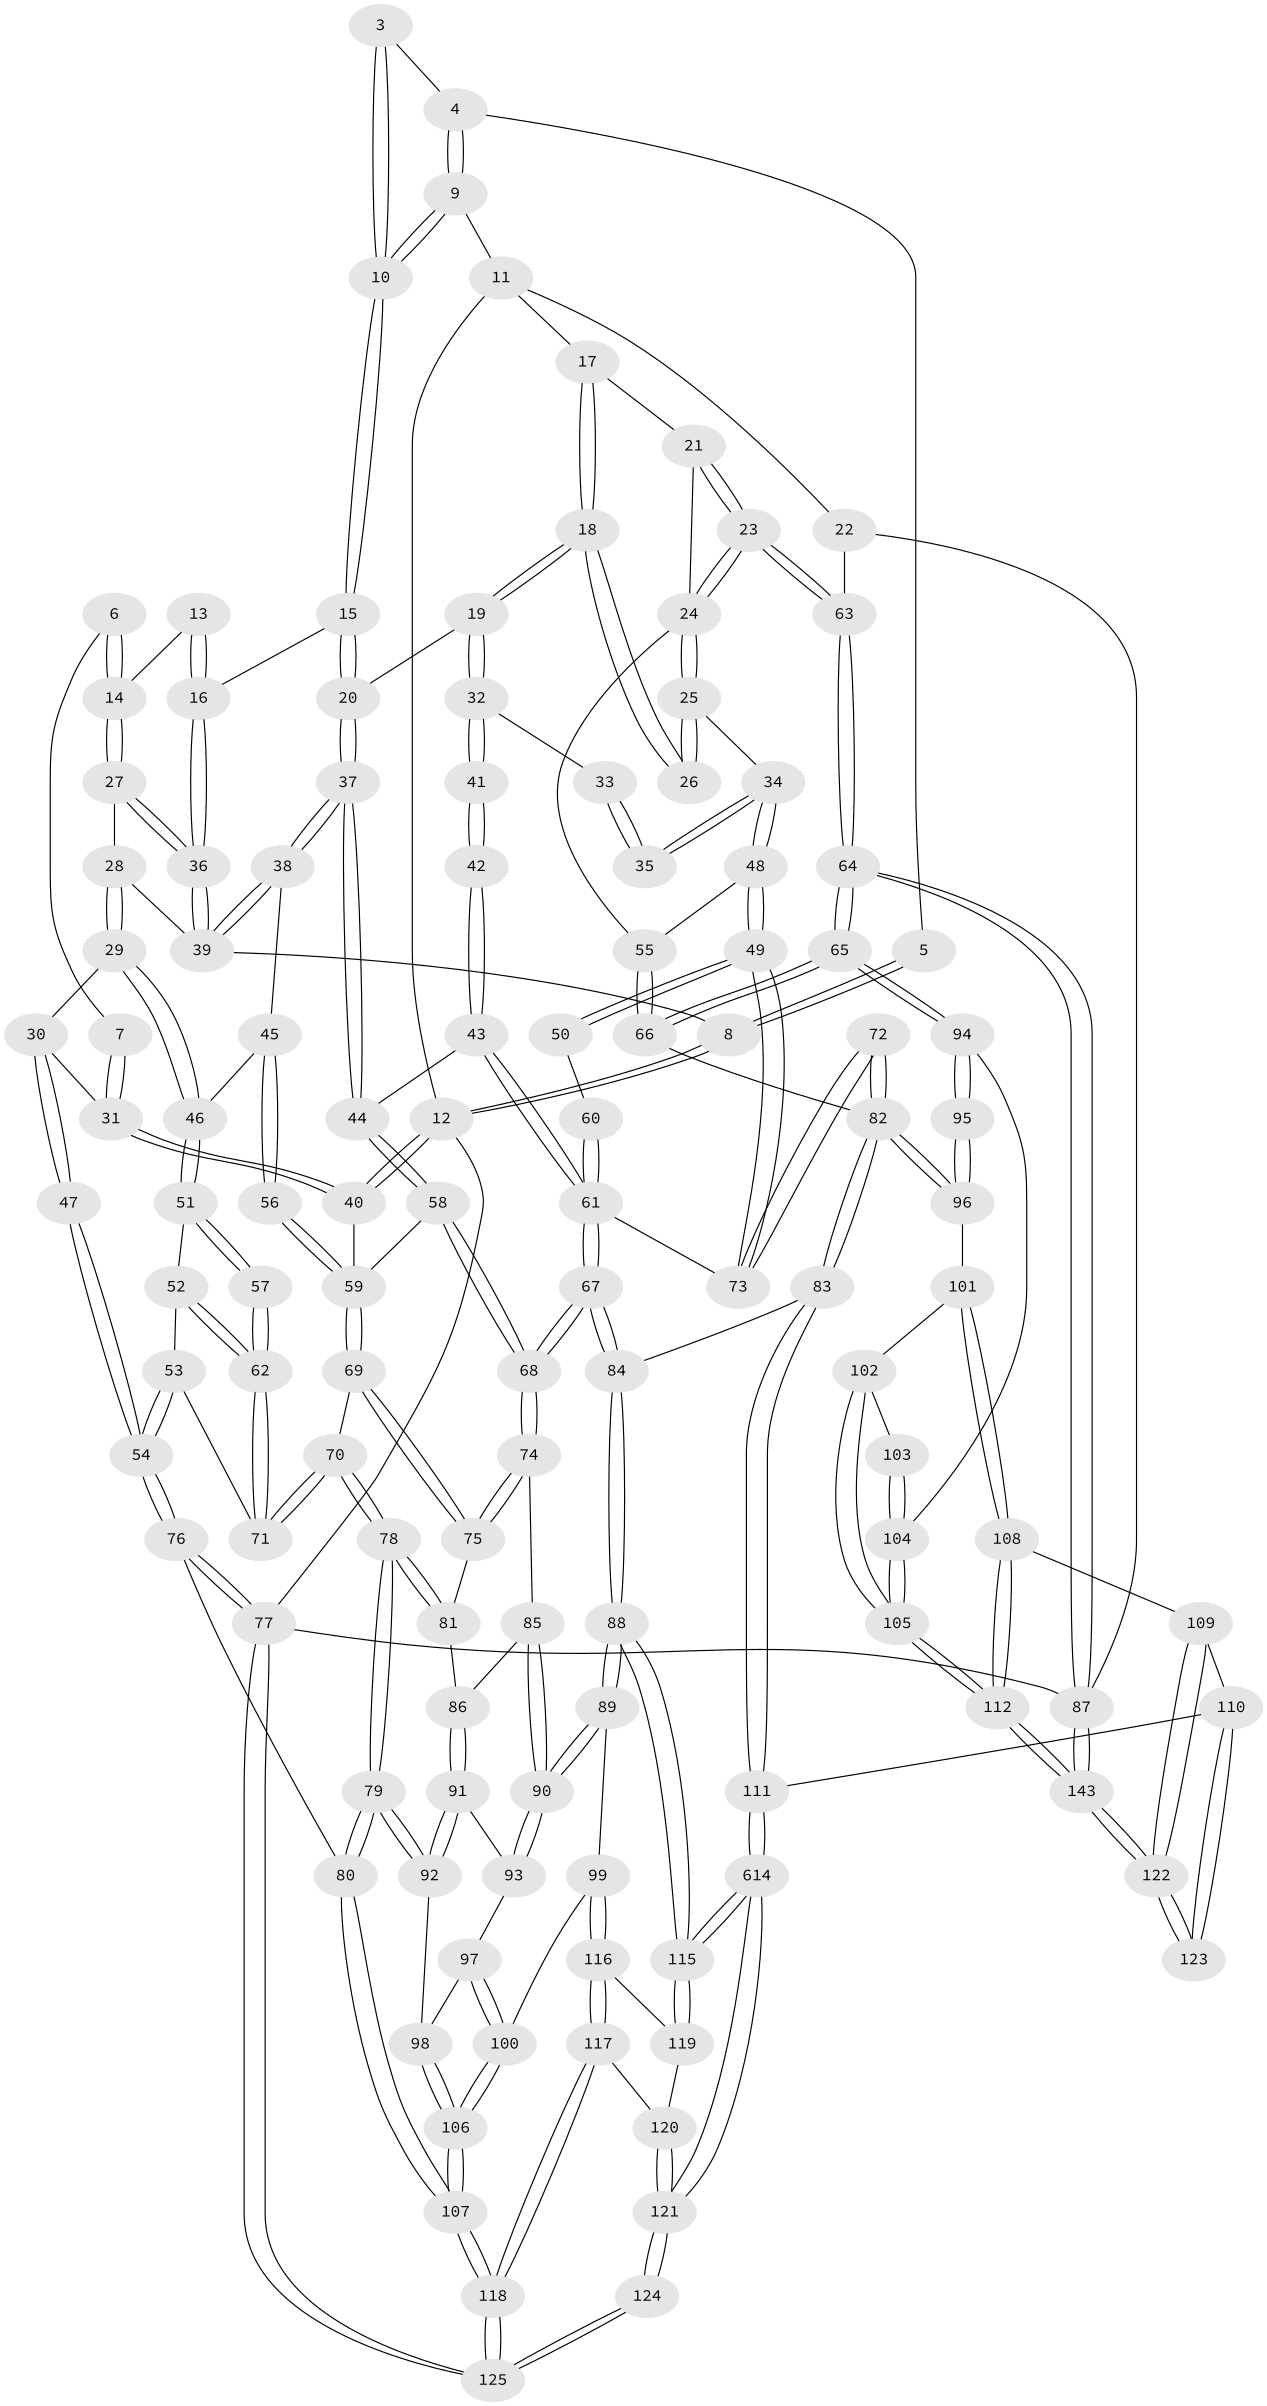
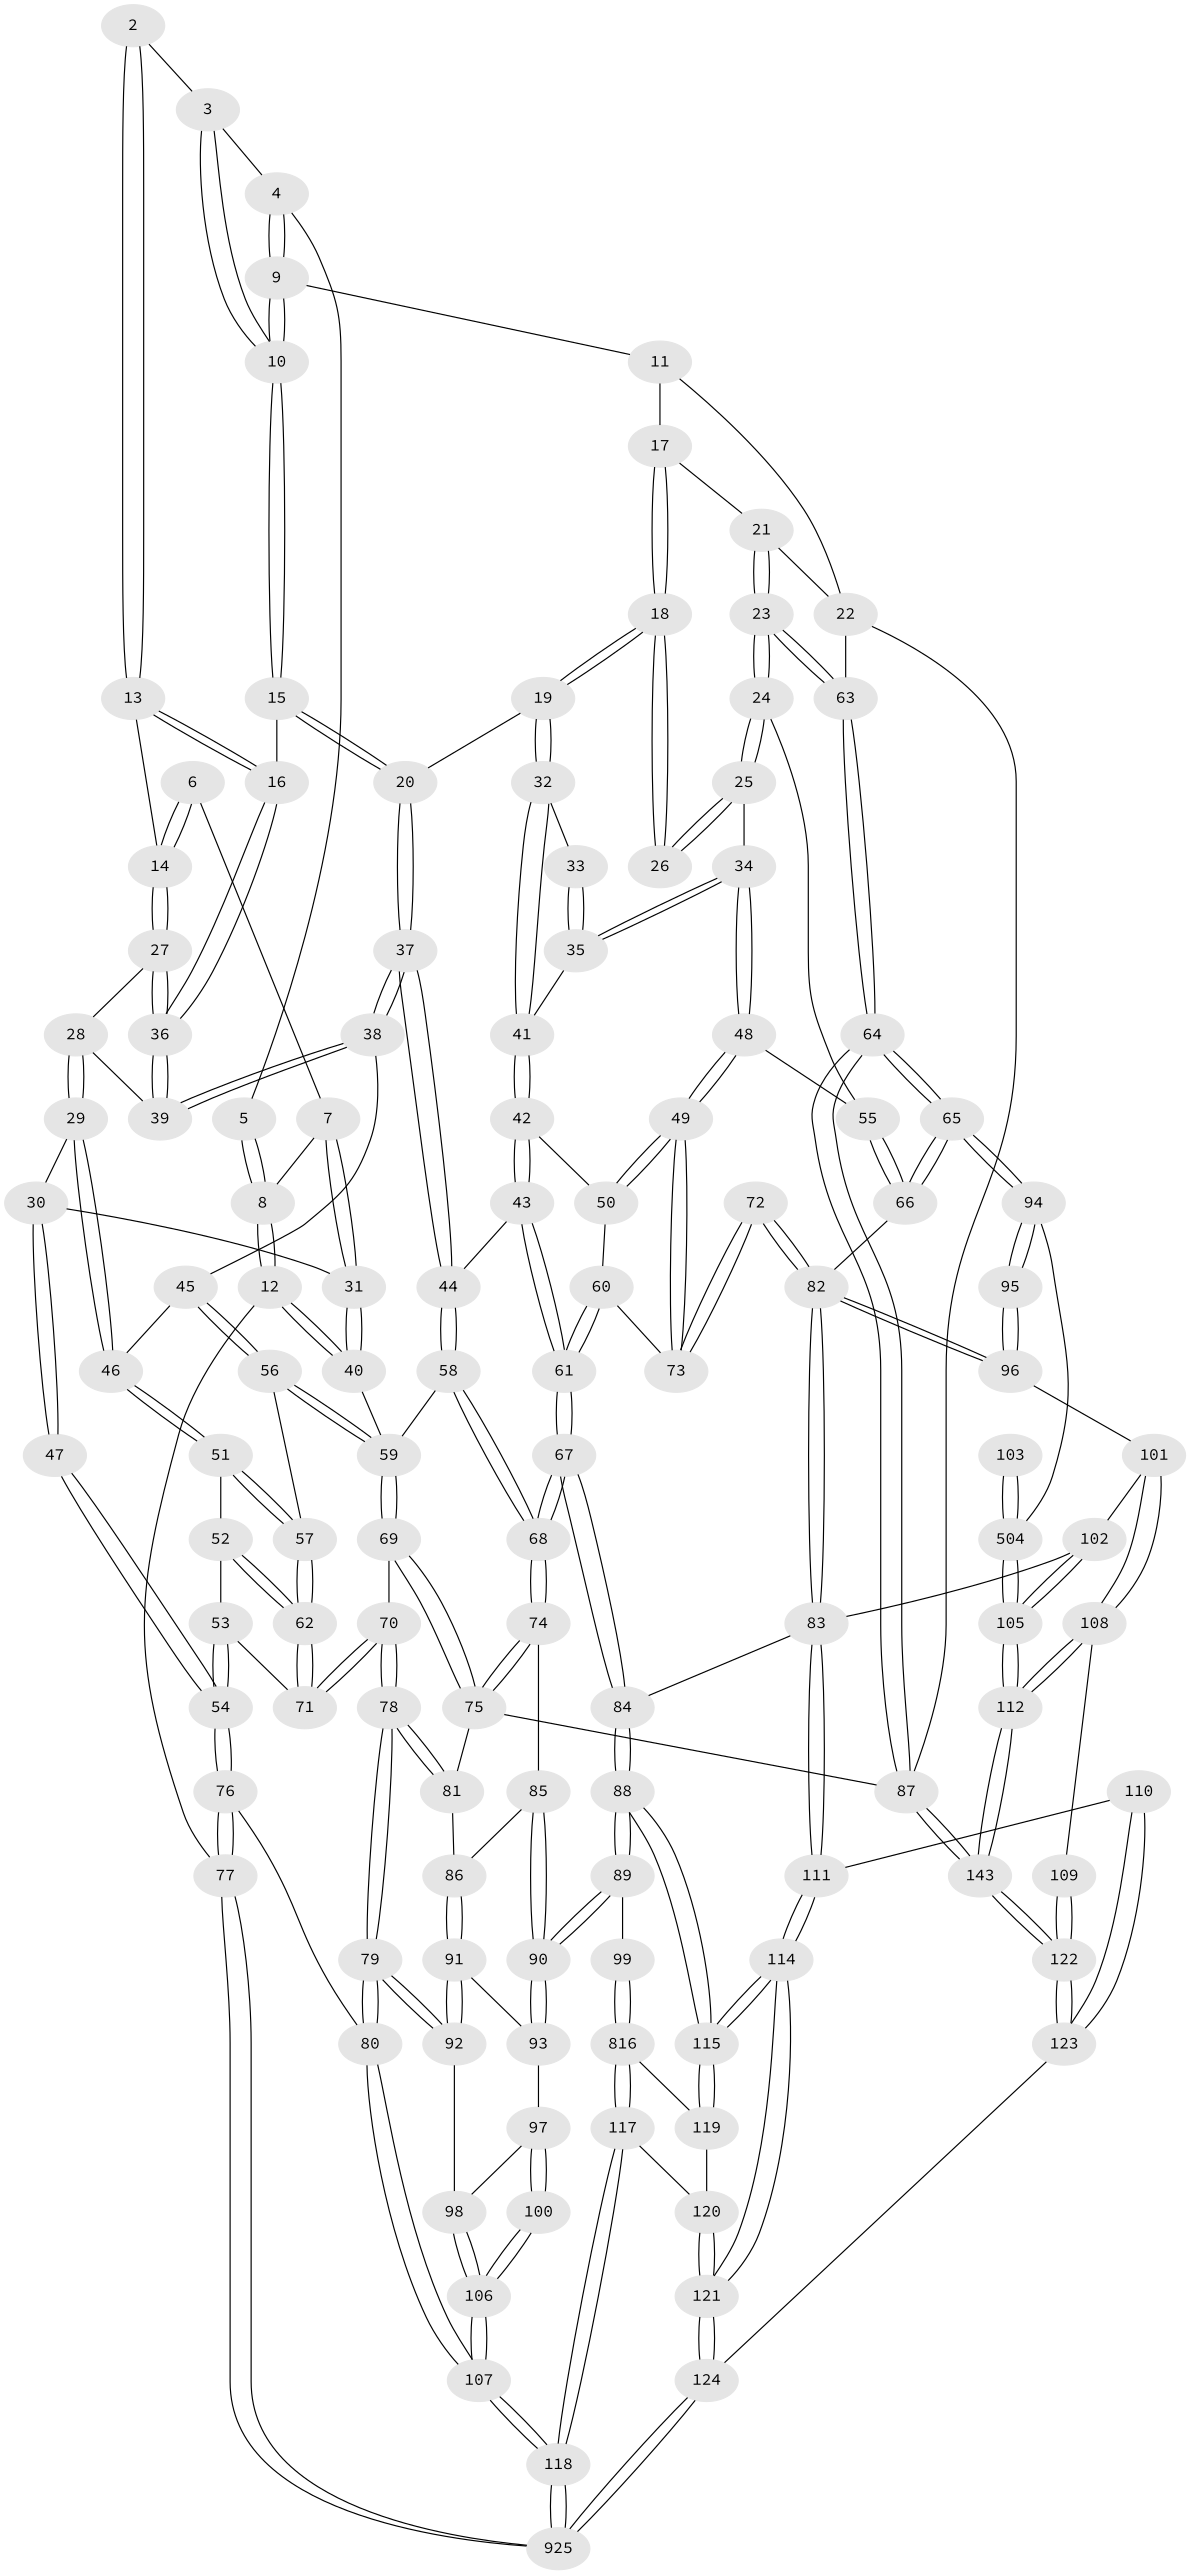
node "2": added
edge "21" -- "24": now "21" -- "22"
edge "11" -- "12": removed
edge "39" -- "8": now "7" -- "8"
edge "35" -- "41": added
edge "42" -- "50": added
edge "61" -- "73": now "60" -- "73"
edge "102" -- "103": now "102" -- "83"
edge "56" -- "57": added
node "104": label "104" -> "504"
edge "77" -- "87": now "75" -- "87"
edge "109" -- "110": removed
node "614": label "614" -> "114"
edge "99" -- "100": removed
node "116": label "116" -> "816"
edge "123" -- "124": added
node "125": label "125" -> "925"
